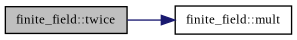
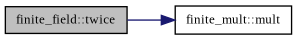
node "finite_field::mult": label "finite_field::mult" -> "finite_mult::mult"
